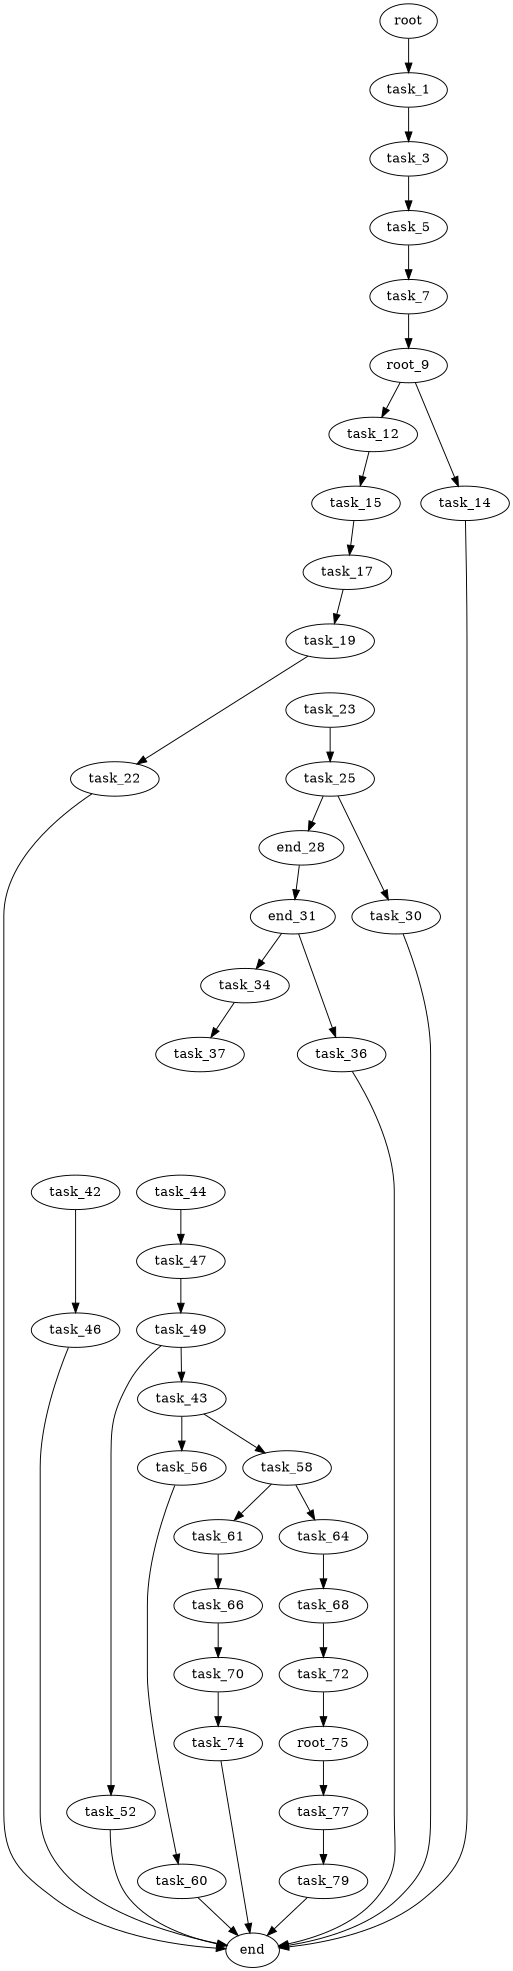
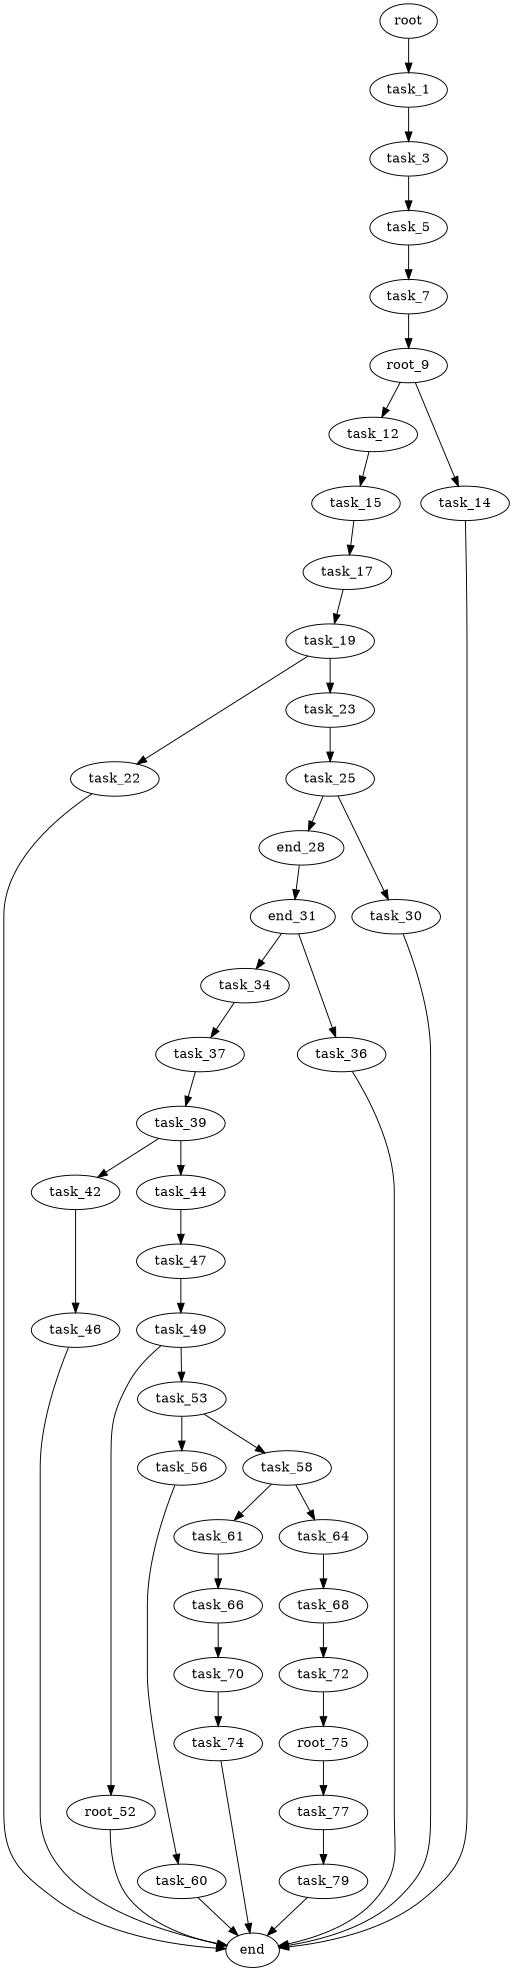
edge "task_19" -> "task_23": added
node "task_39": added
node "task_43": label "task_43" -> "task_53"
node "task_52": label "task_52" -> "root_52"
